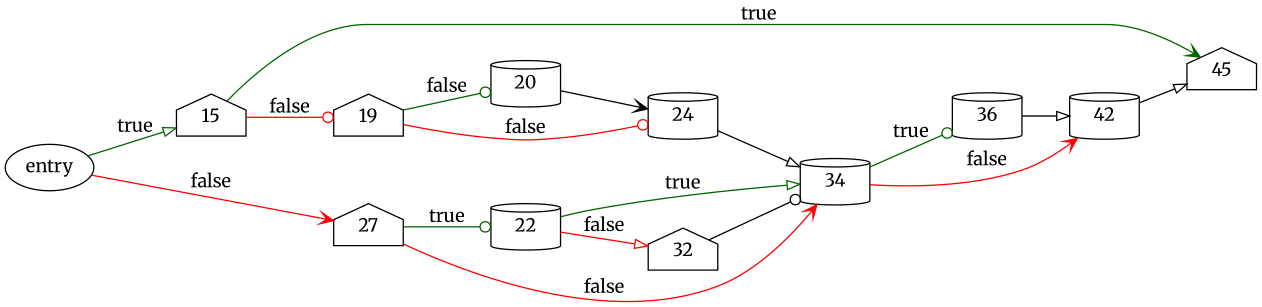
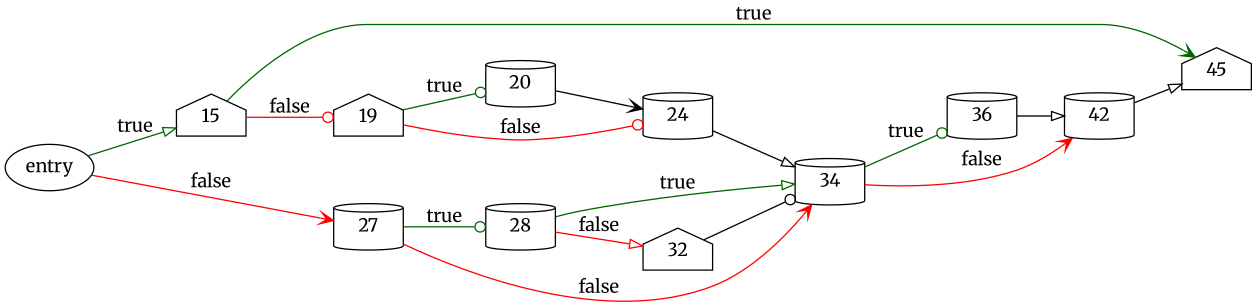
edge "19" -> "20": label "false" -> "true"
node "27": shape house -> cylinder
node "22": label "22" -> "28"
